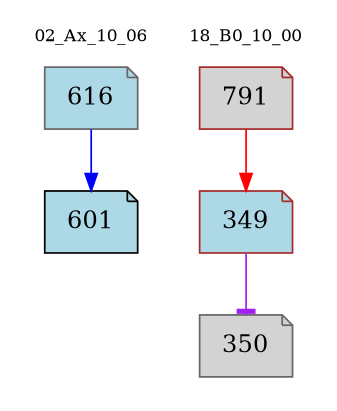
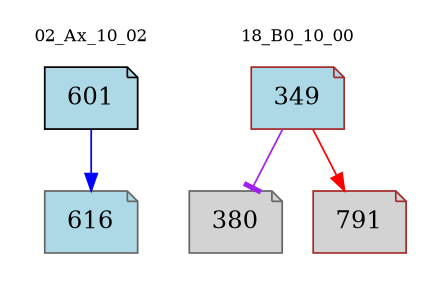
cluster "02_Ax_10_06": label "02_Ax_10_06" -> "02_Ax_10_02"
edge "616" -> "601": reversed
edge "791" -> "349": reversed
node "350": label "350" -> "380"
